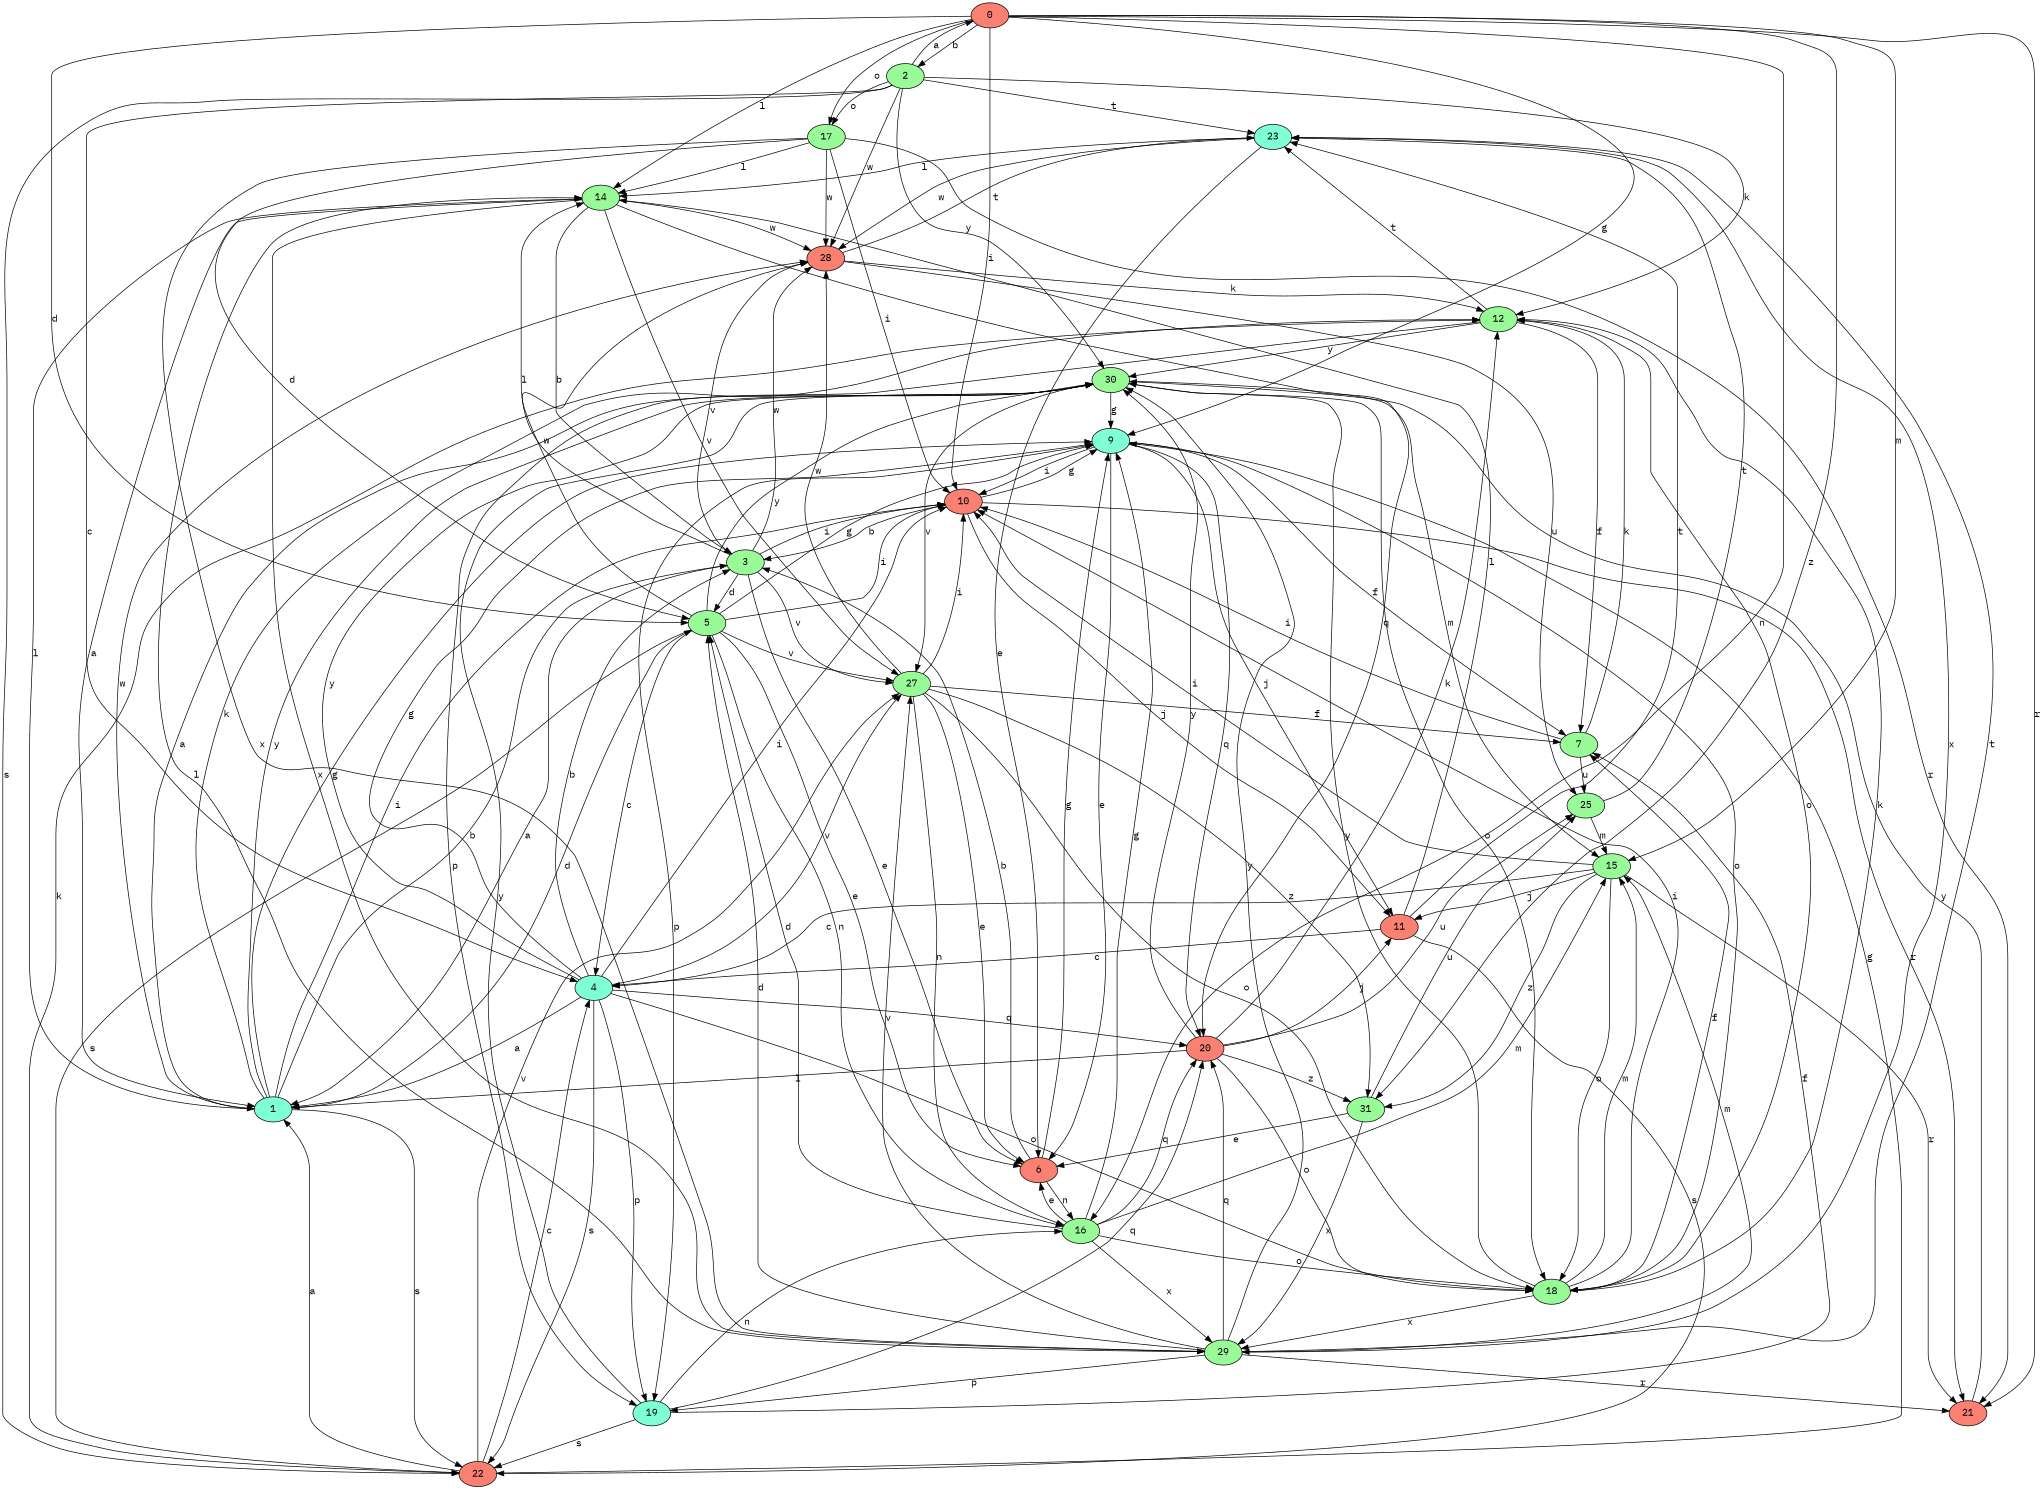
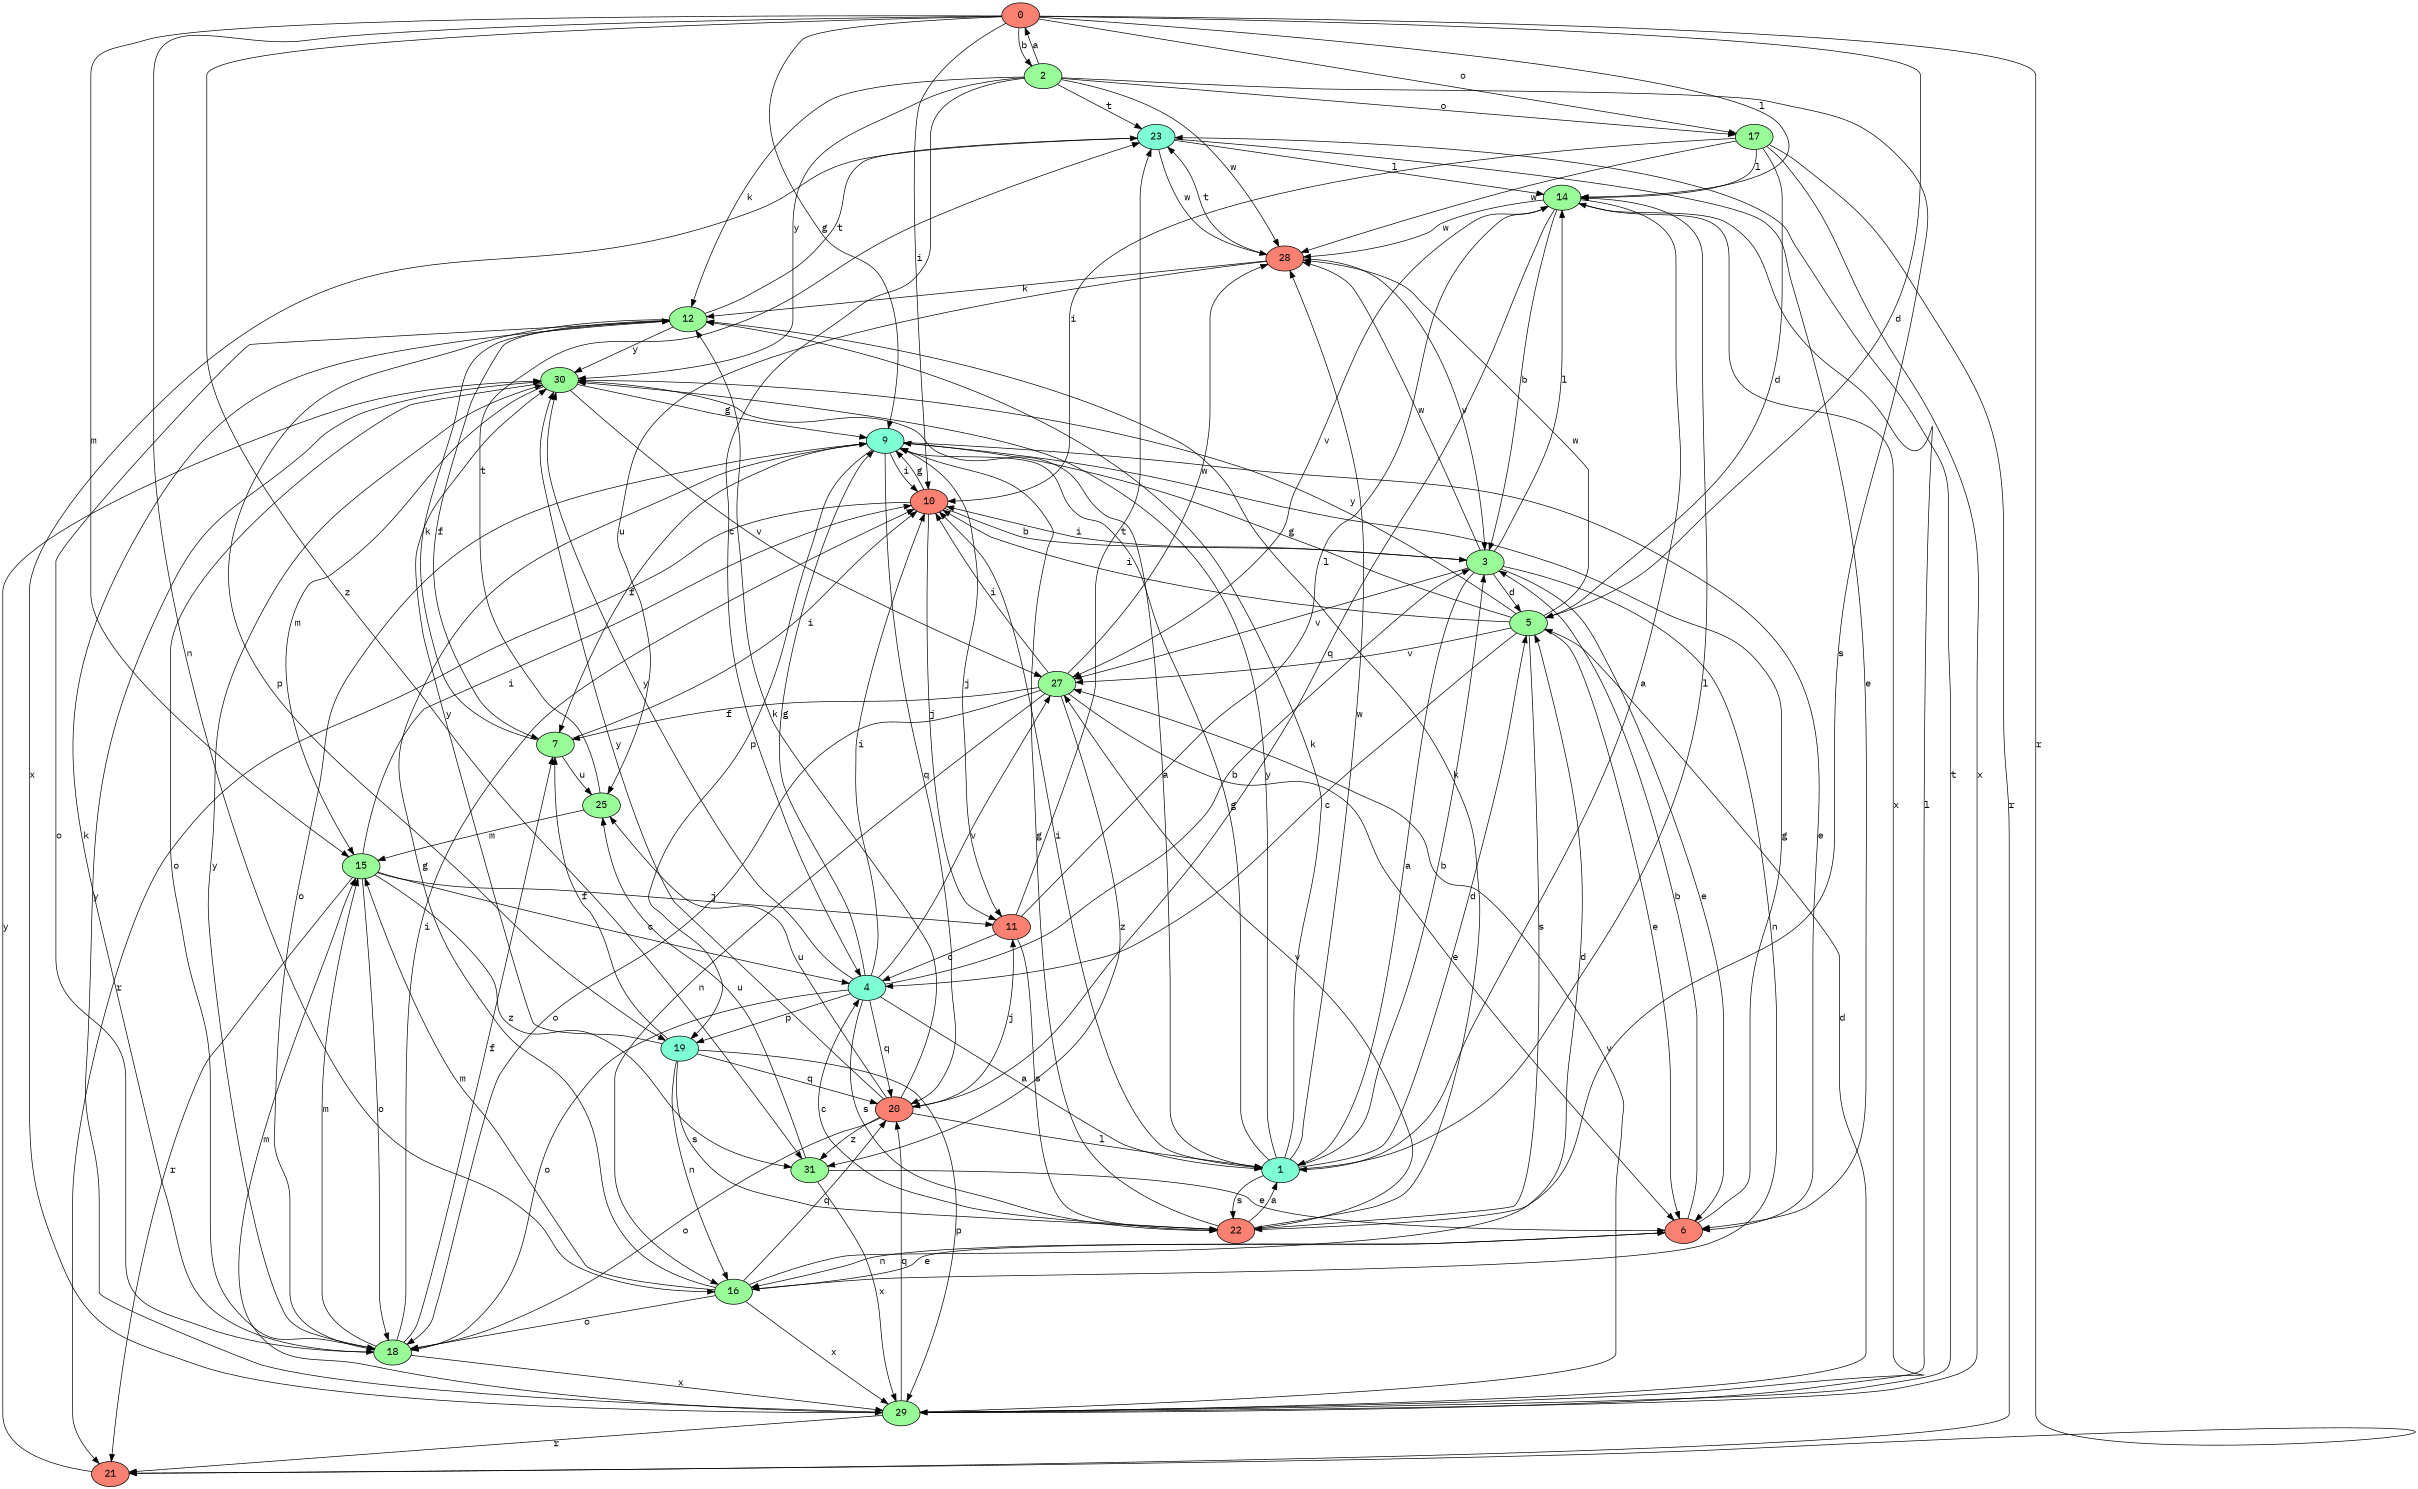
edge "5" -> "16": now "3" -> "16"
edge "29" -> "19": reversed
